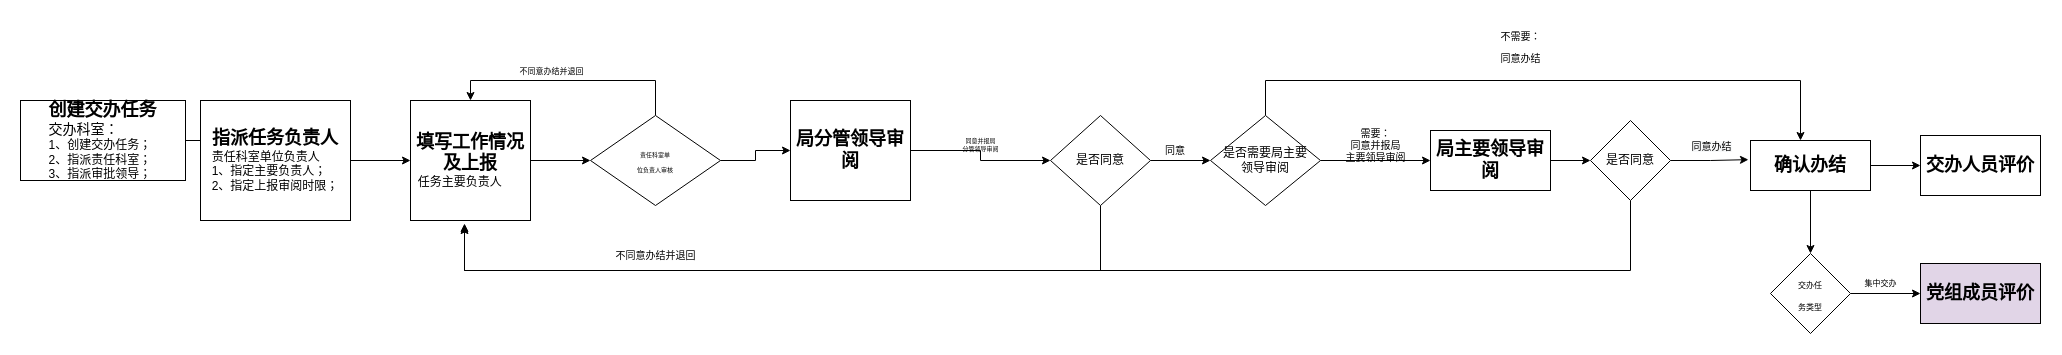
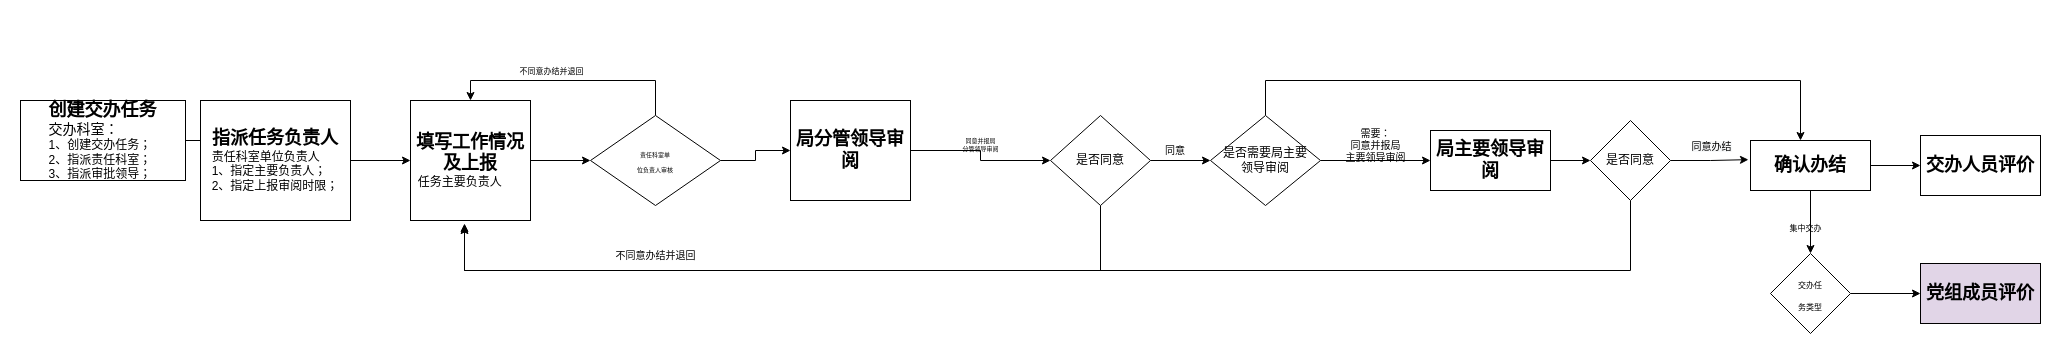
node "不需要： 同意办结": removed
node "集中交办": moved (1881, 281) -> (1806, 226)
